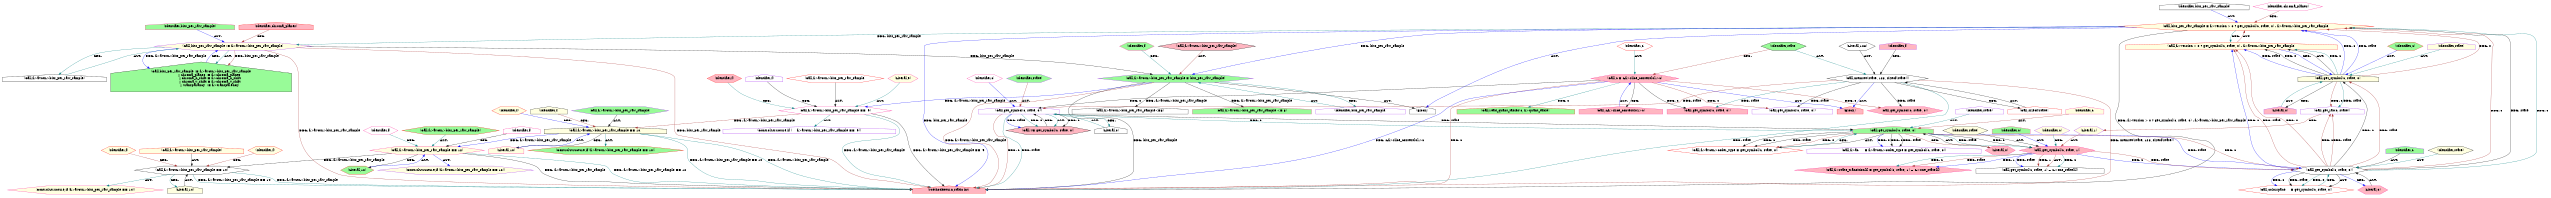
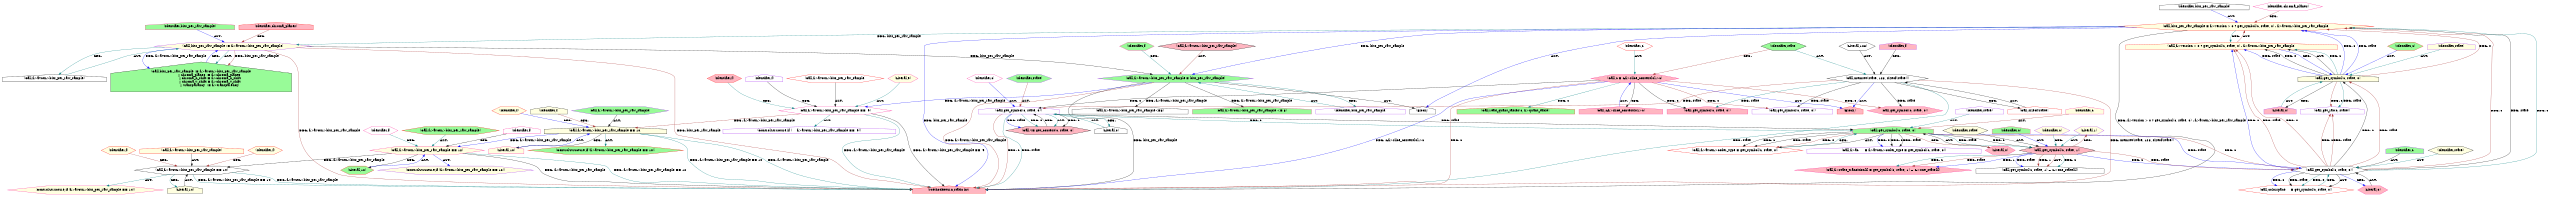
edge "(Call,get_rac(c, state))" -> "(Literal,1)": now "(Call,get_symbol(c, state, 1))" -> "(Literal,1)"
node "(Call,v= get_symbol(c, state, 0))": label "(Call,v= get_symbol(c, state, 0))" -> "(Call,v= get_context(c, state, 0))"
edge "(Literal,1)" -> "(Call,get_symbol(c, state, 1))": color brown -> teal
node "(Call,get_symbol(c, state, 1))": color deeppink -> black
